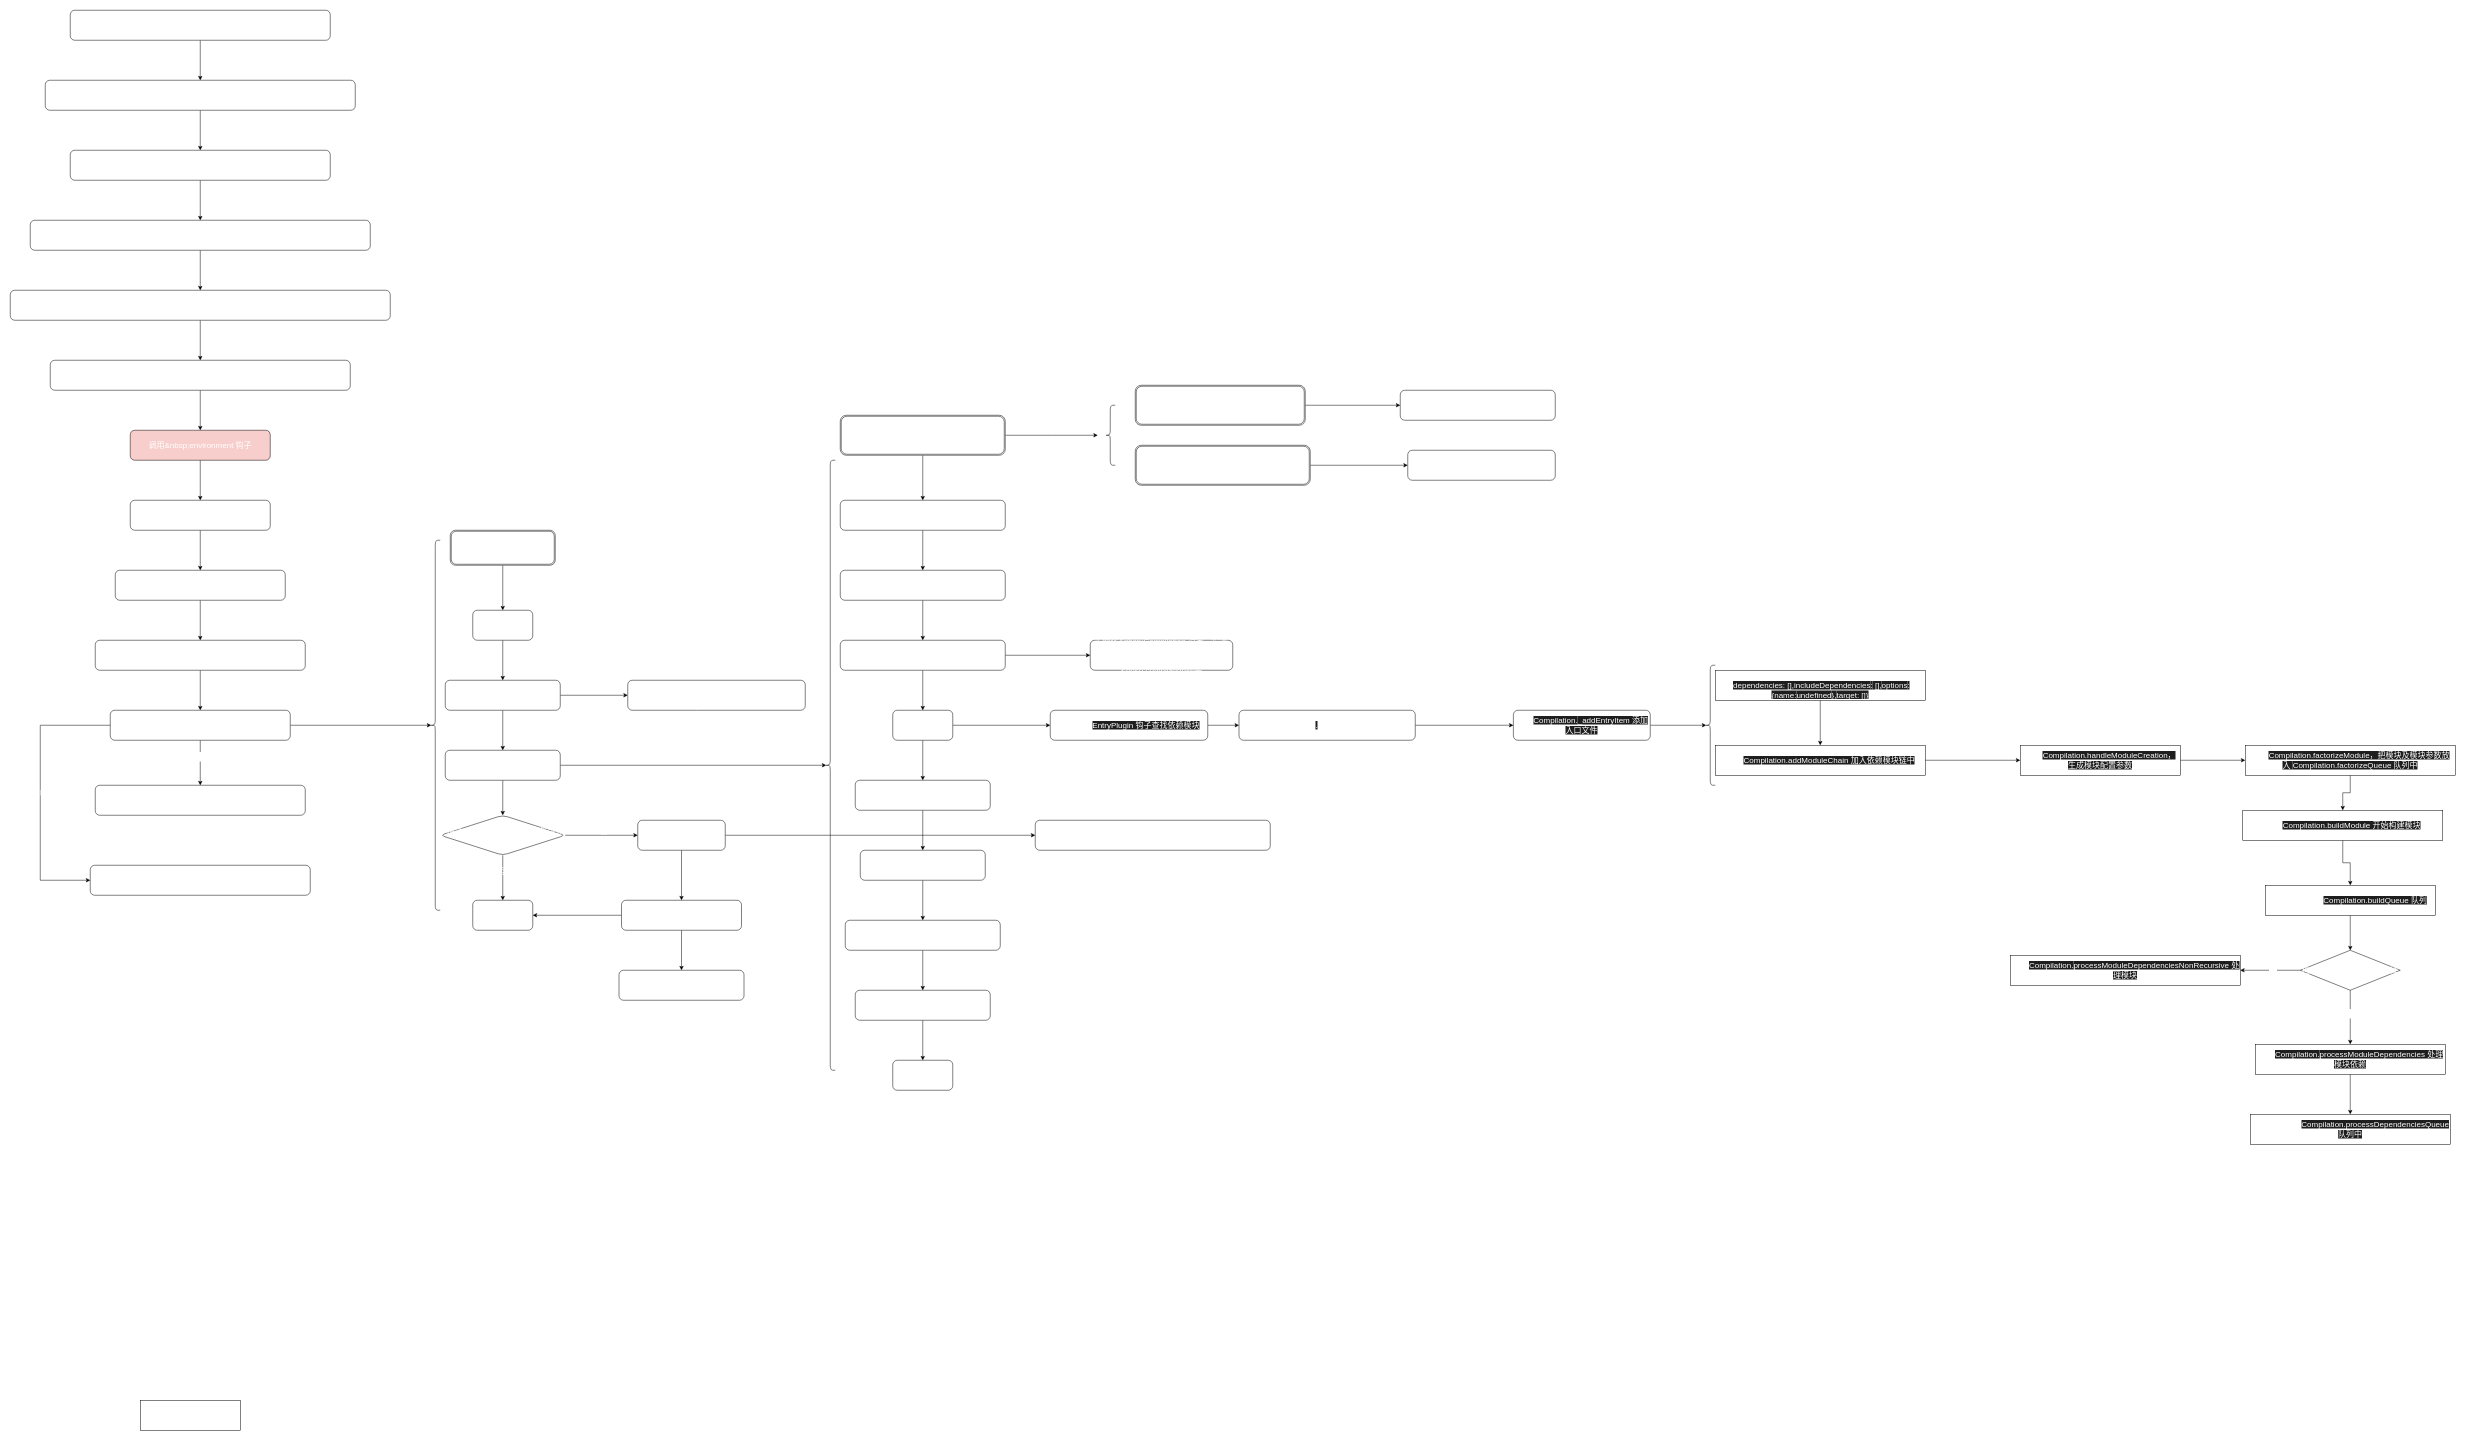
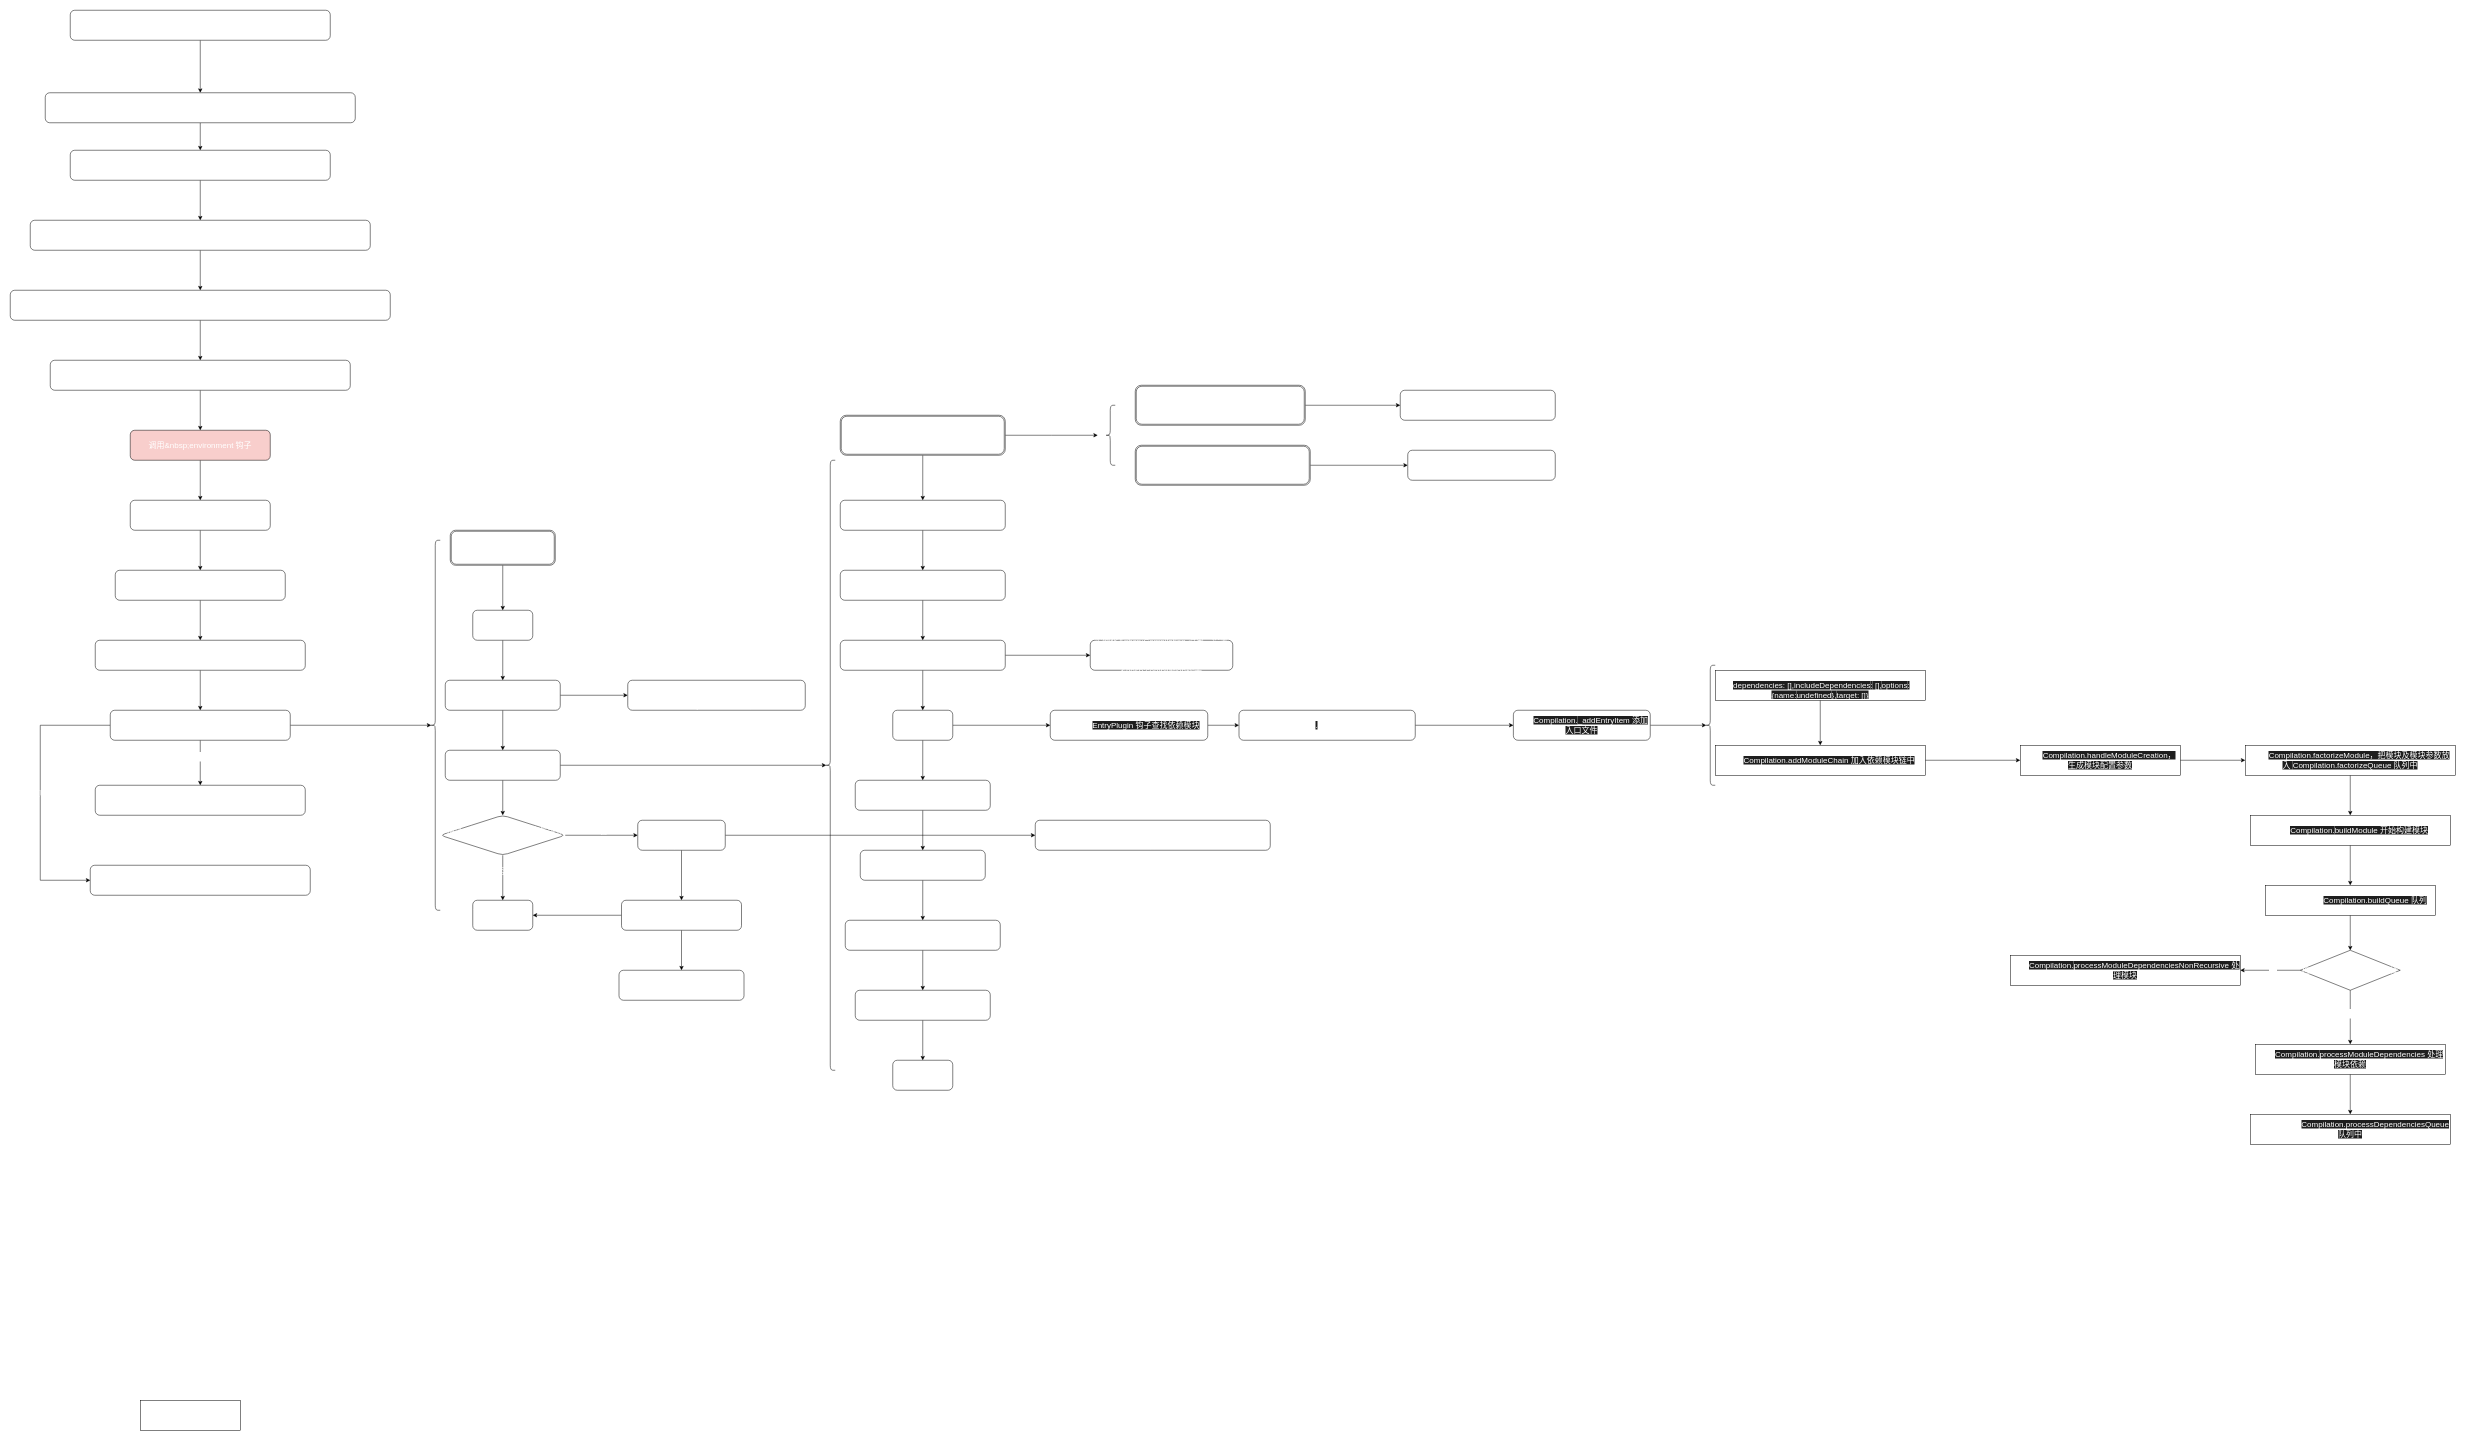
node "applyWebpackOptionsBaseDefaults（设置基础默认属性值）": moved (200, 95) -> (200, 108)
node "调用 Compilation.buildModule 开始构建模块": moved (2343, 825) -> (2350, 830)
